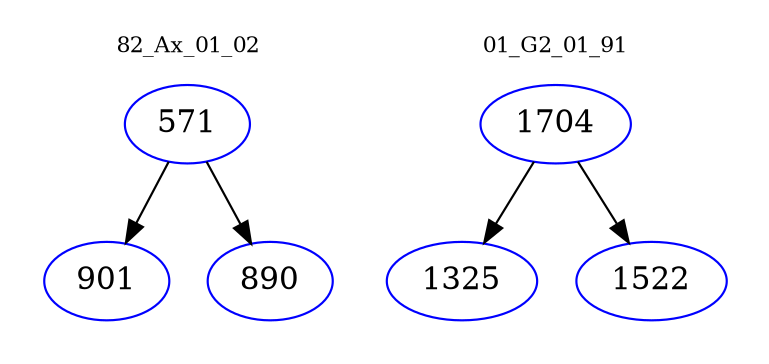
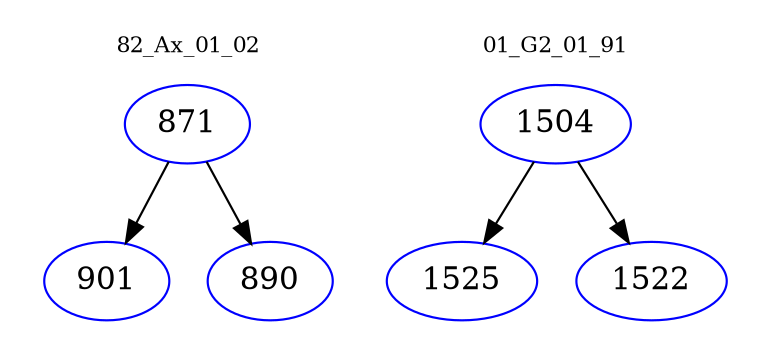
node "571": label "571" -> "871"
node "1704": label "1704" -> "1504"
node "1325": label "1325" -> "1525"
